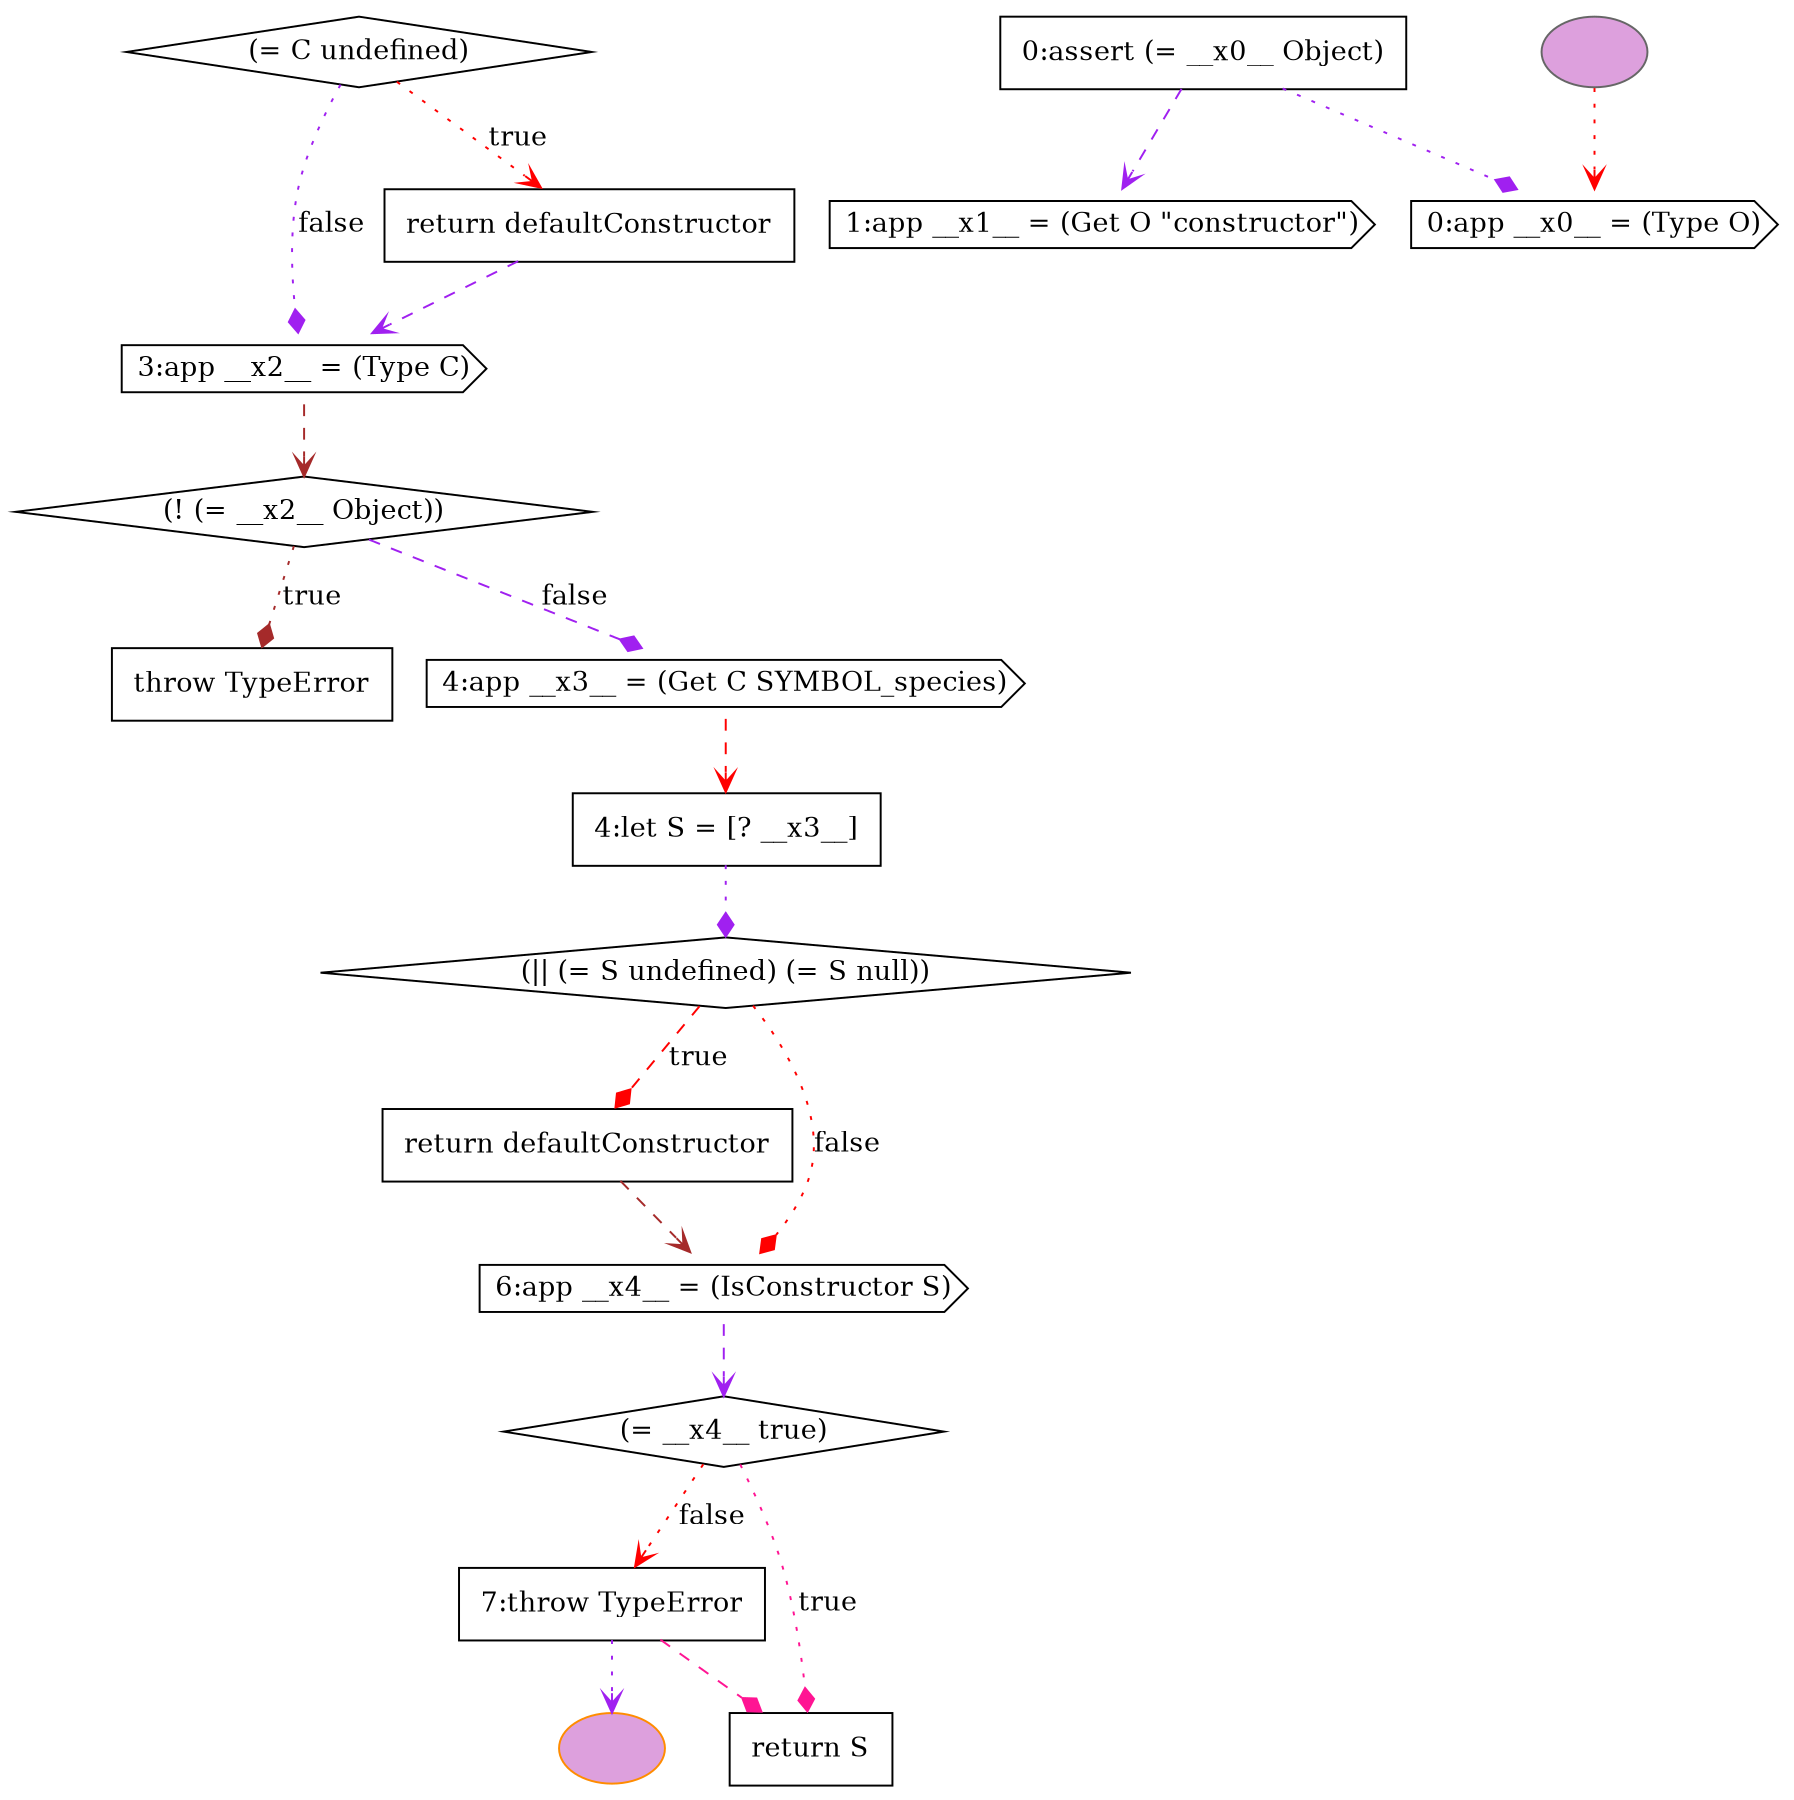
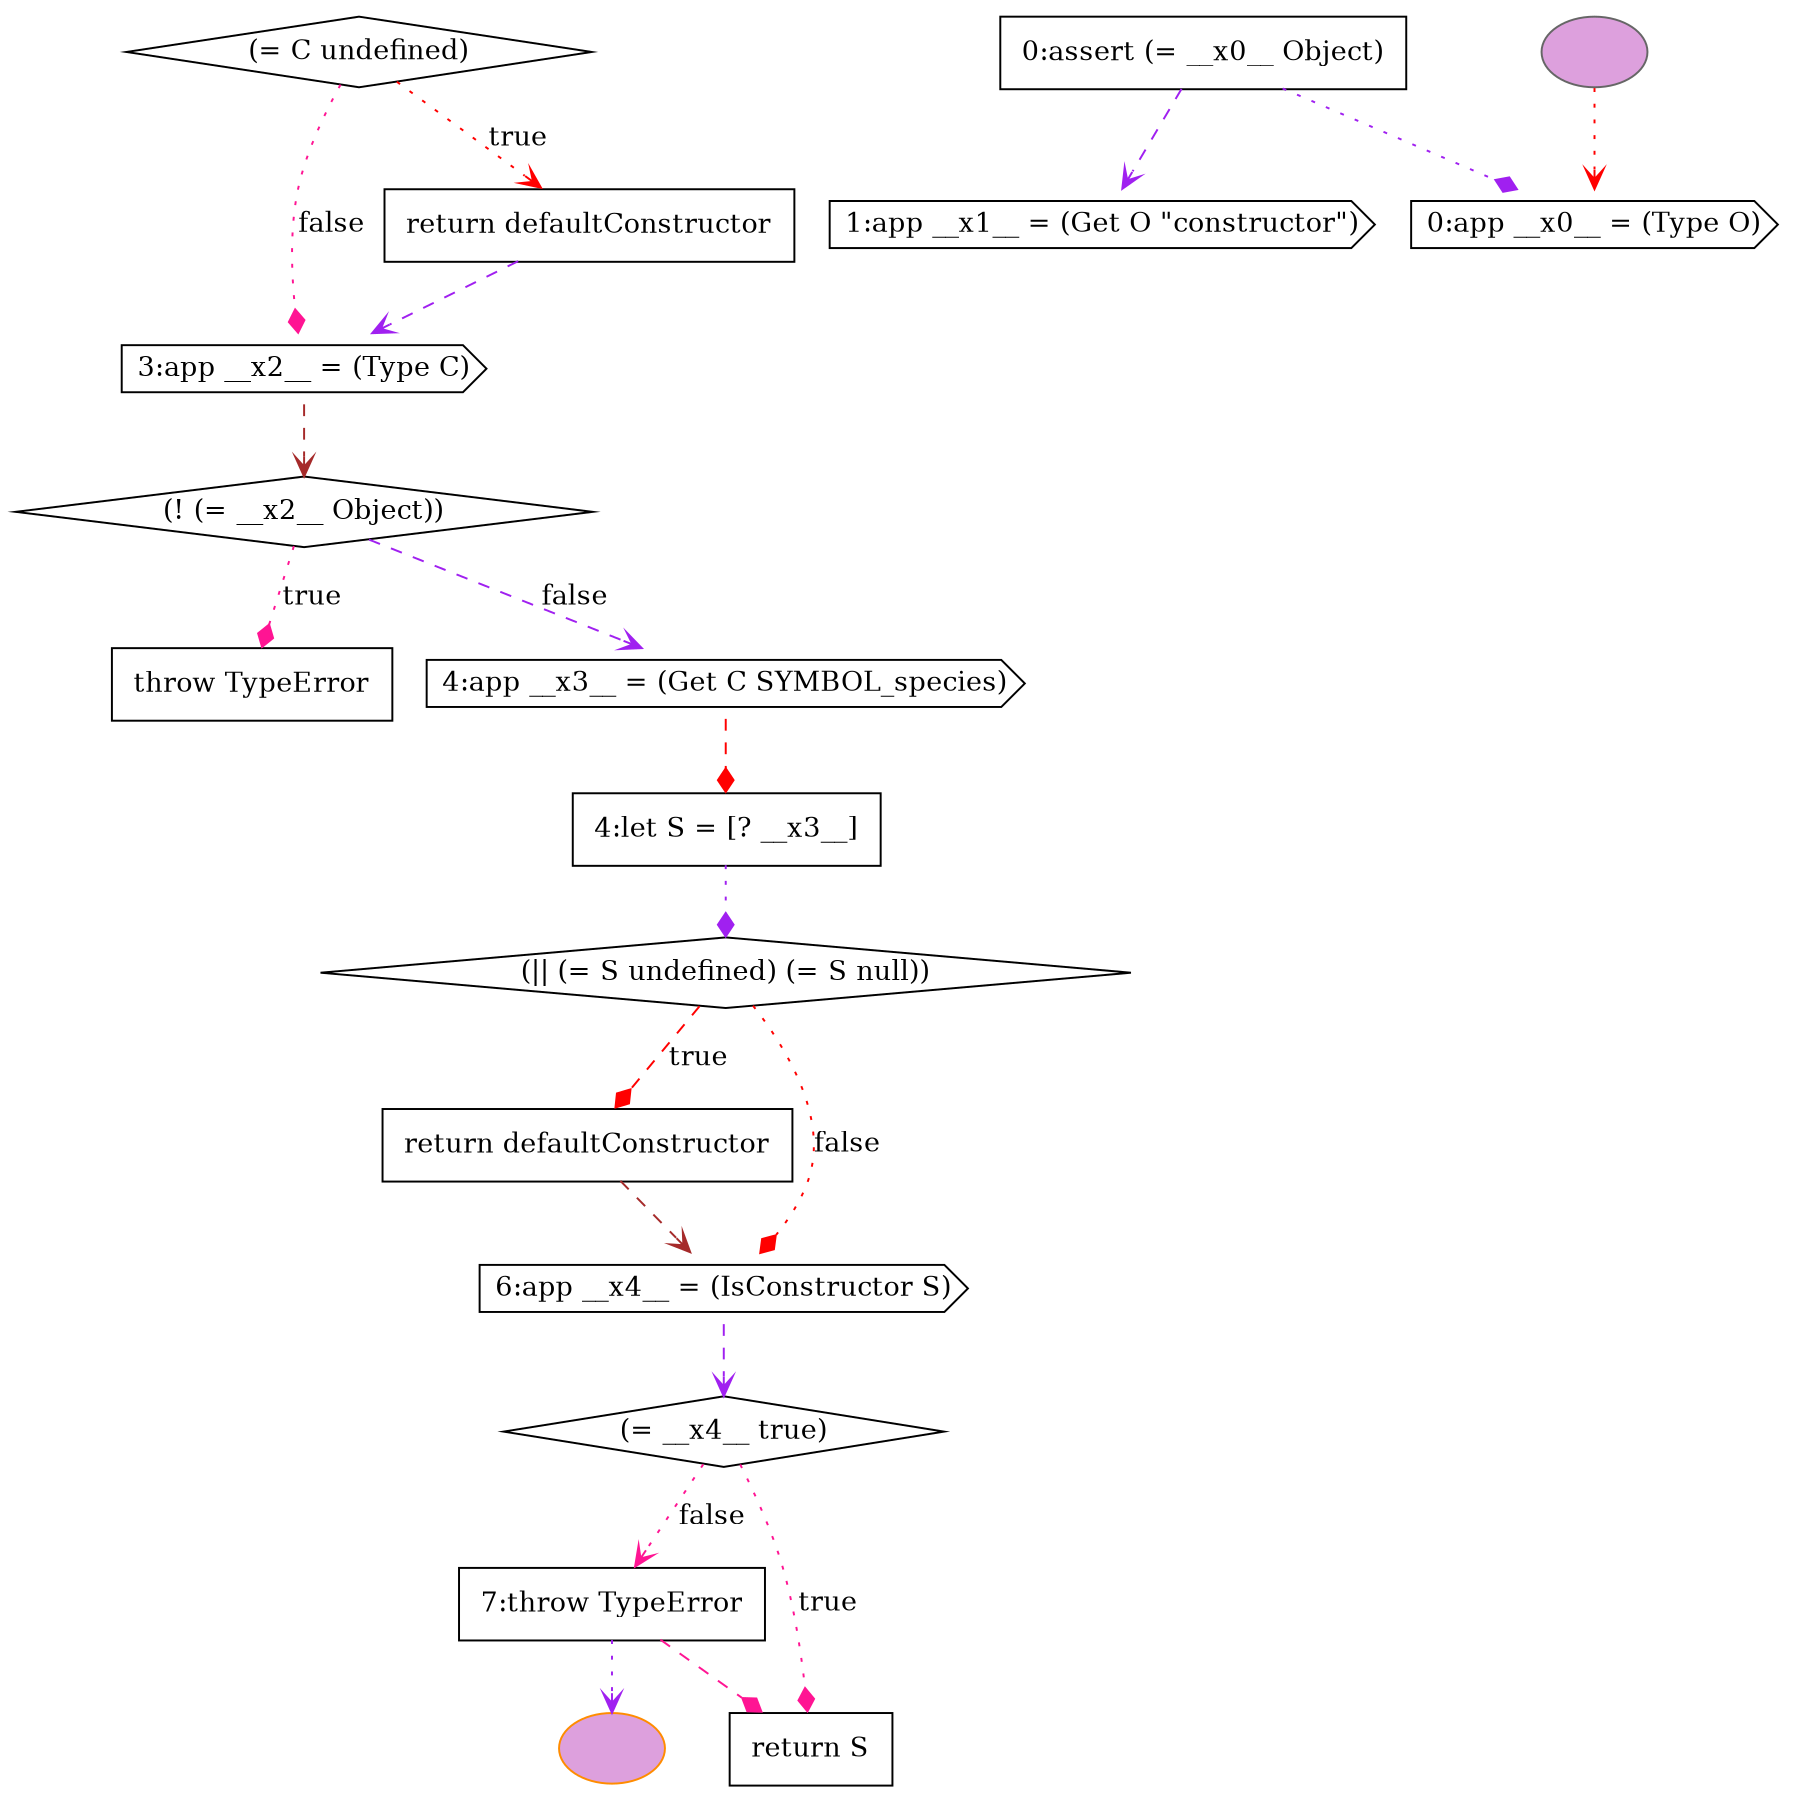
edge "(= C undefined)" -> "3:app __x2__ = (Type C)": color purple -> deeppink
edge "(! (= __x2__ Object))" -> "throw TypeError": color brown -> deeppink
edge "(! (= __x2__ Object))" -> "4:app __x3__ = (Get C SYMBOL_species)": arrowhead diamond -> vee
edge "4:app __x3__ = (Get C SYMBOL_species)" -> "4:let S = [? __x3__]": arrowhead vee -> diamond
edge "(= __x4__ true)" -> "7:throw TypeError": color red -> deeppink
